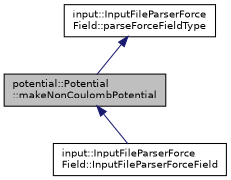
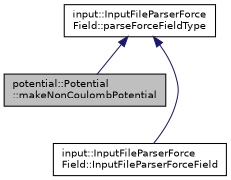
edge "input::InputFileParserForce Field::InputFileParserForceField" -> "potential::Potential ::makeNonCoulombPotential": now "input::InputFileParserForce Field::InputFileParserForceField" -> "input::InputFileParserForce Field::parseForceFieldType"
